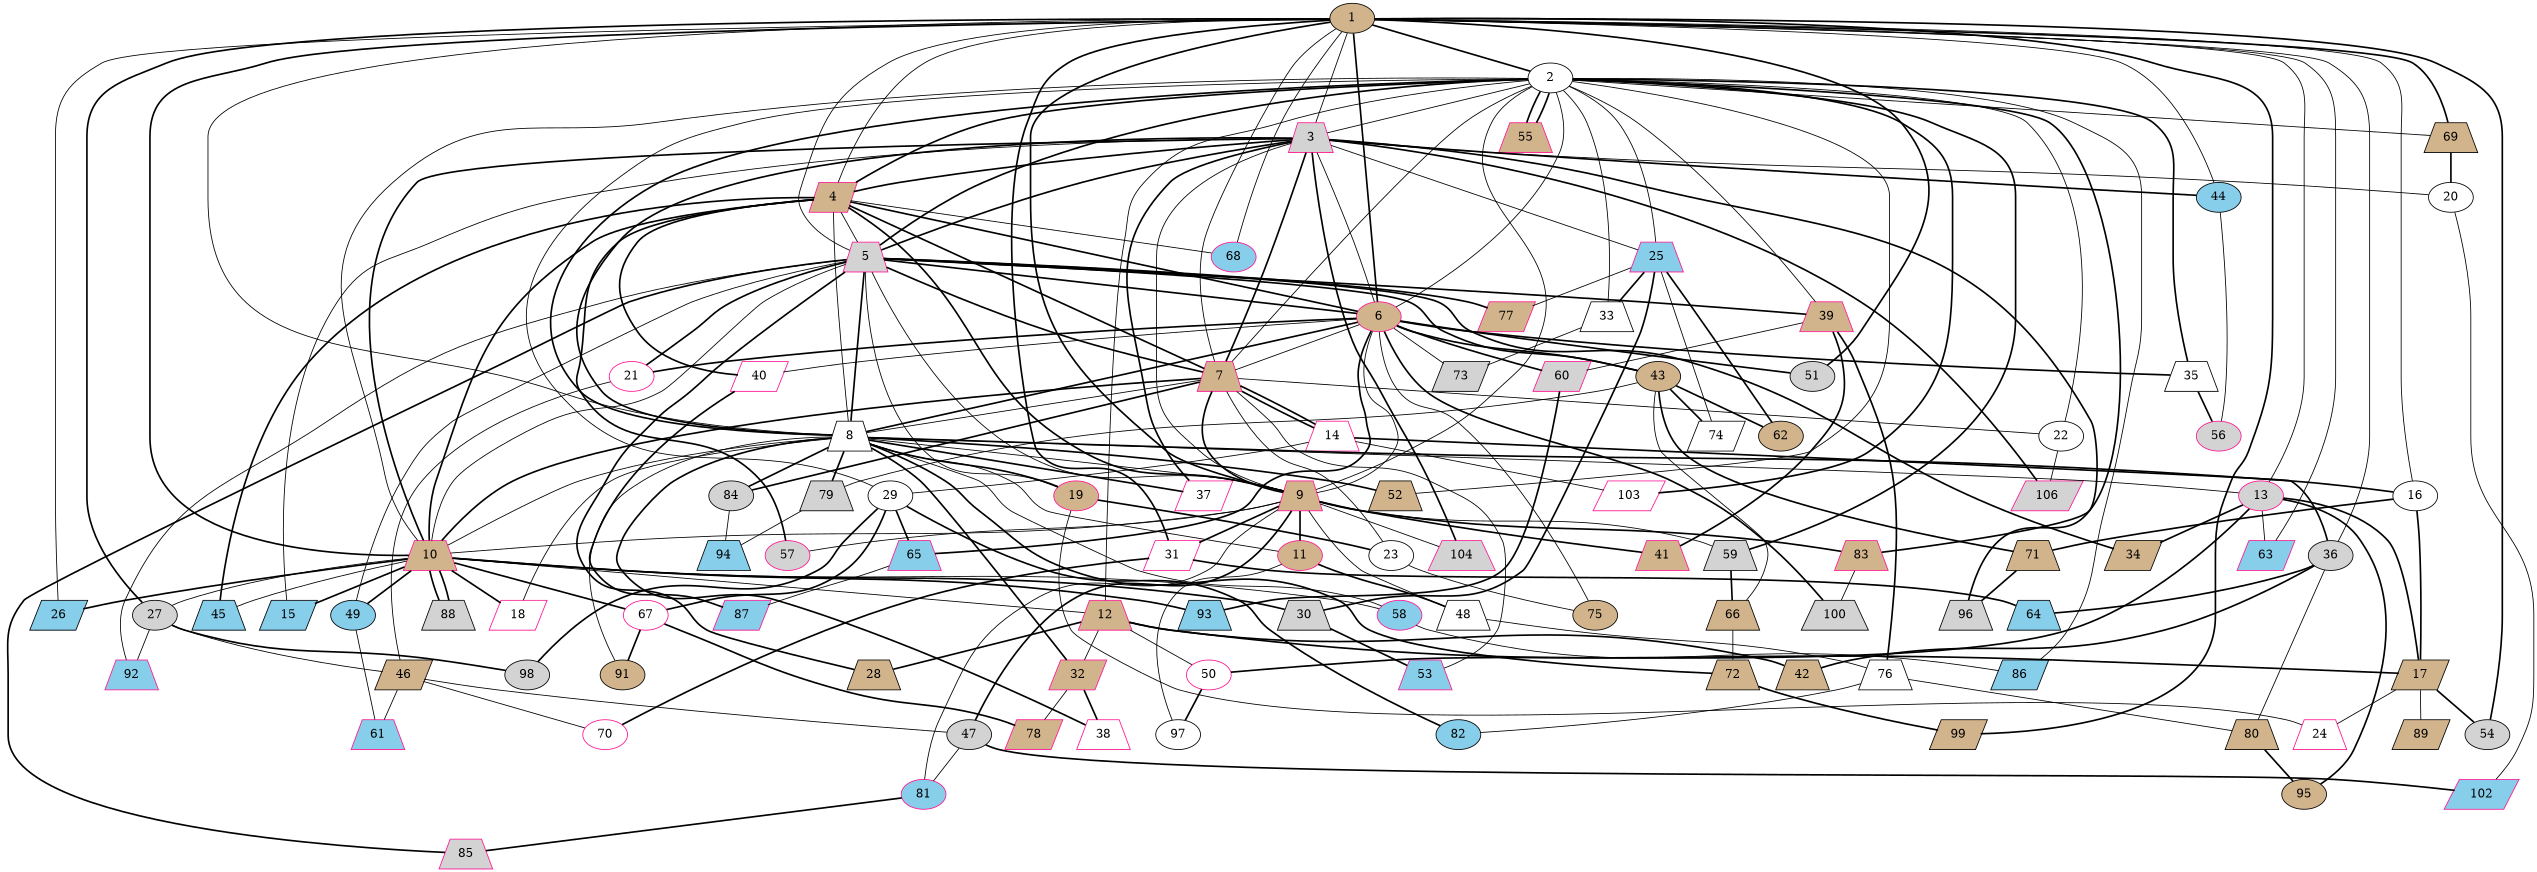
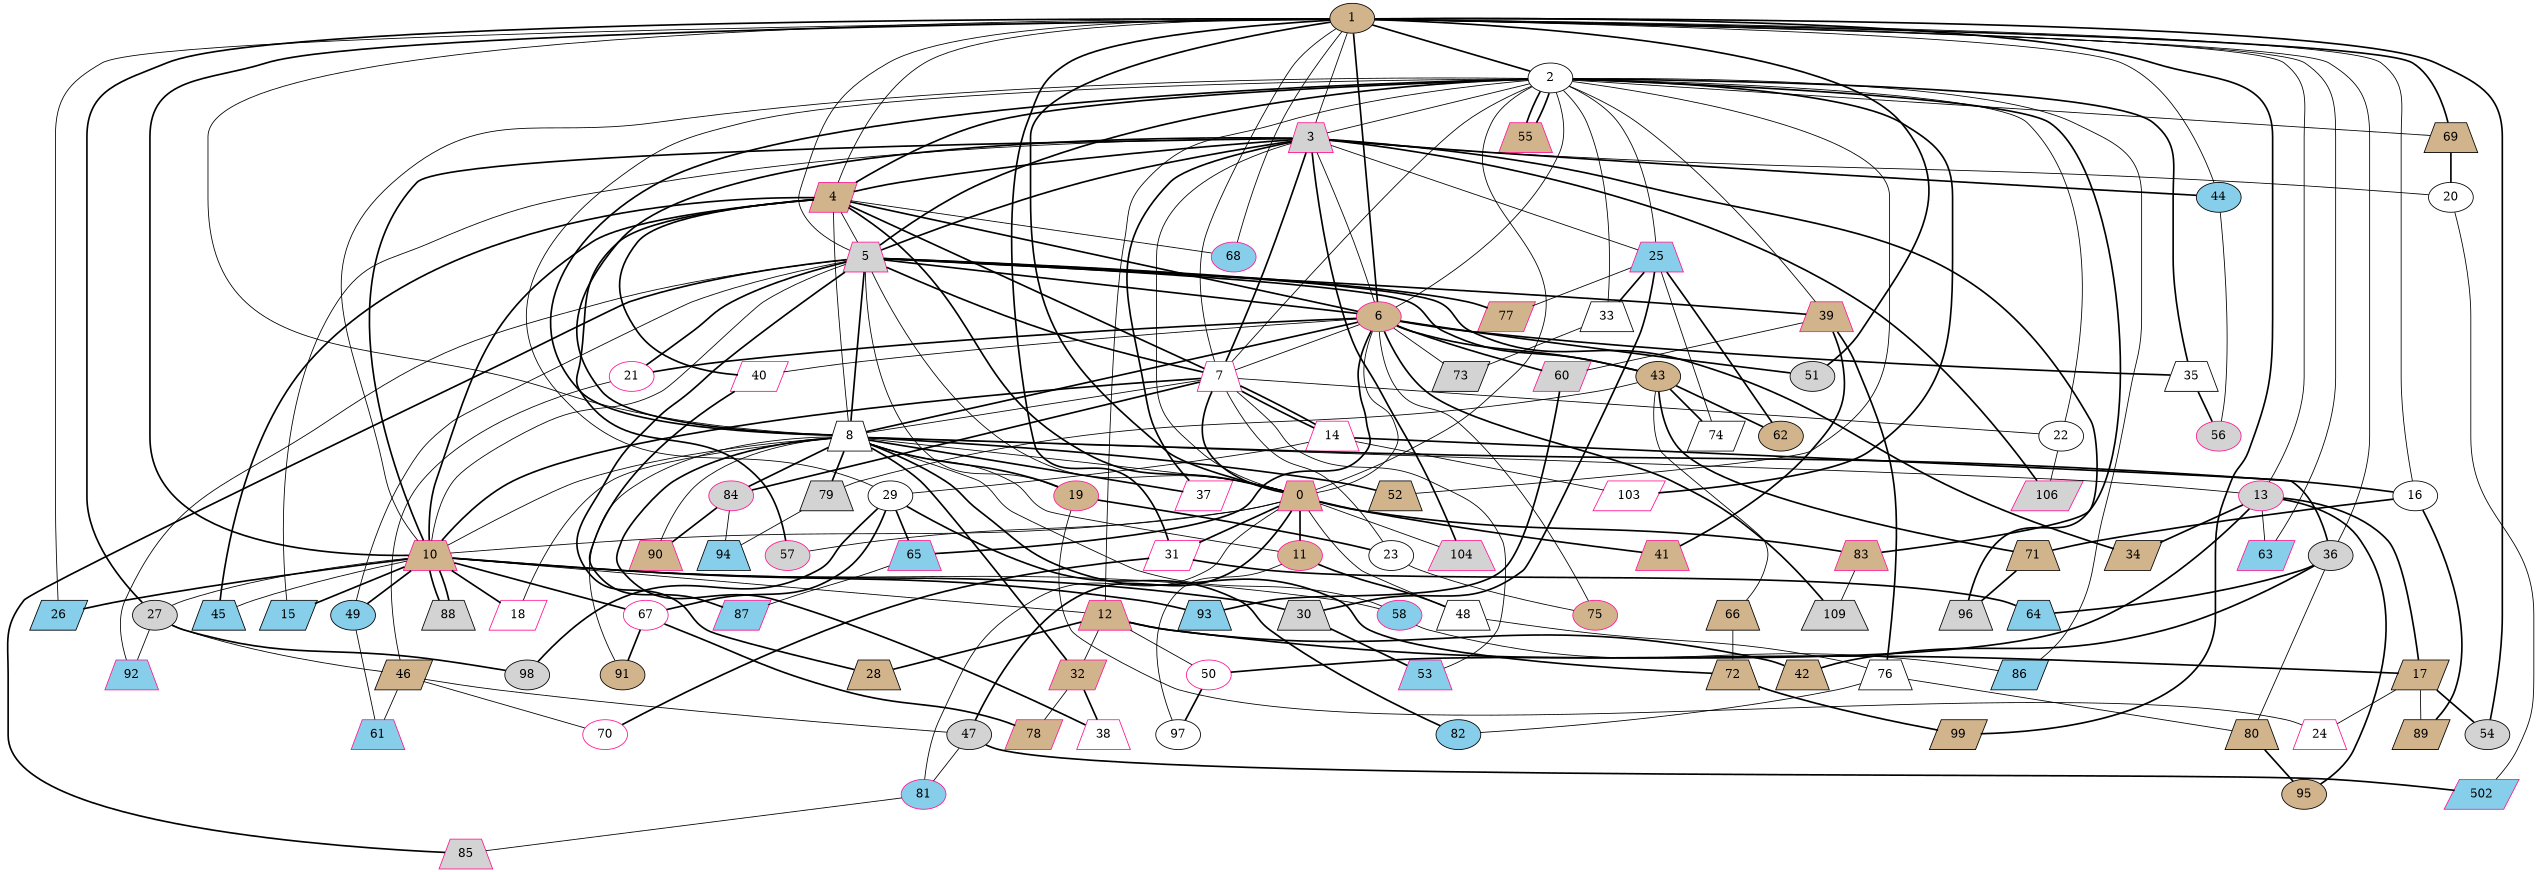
node "7": fillcolor tan -> white
node "84": color black -> deeppink
node "9": label "9" -> "0"
node "90": added
node "59": removed
edge "16" -- "17": now "16" -- "89"
node "75": color black -> deeppink
node "100": label "100" -> "109"
node "102": label "102" -> "502"
edge "81" -- "85": style bold -> solid
